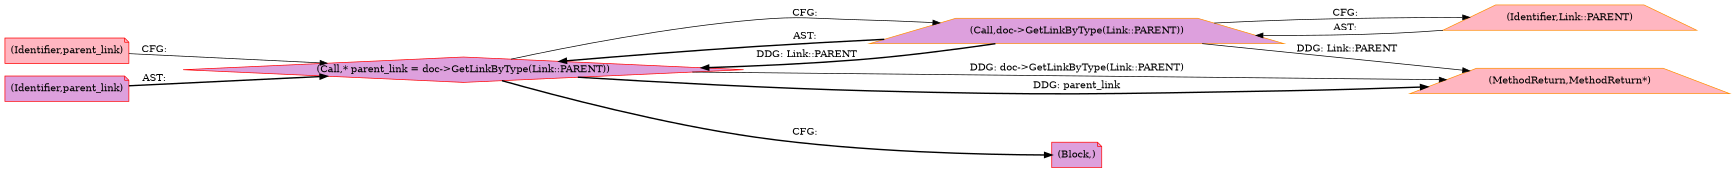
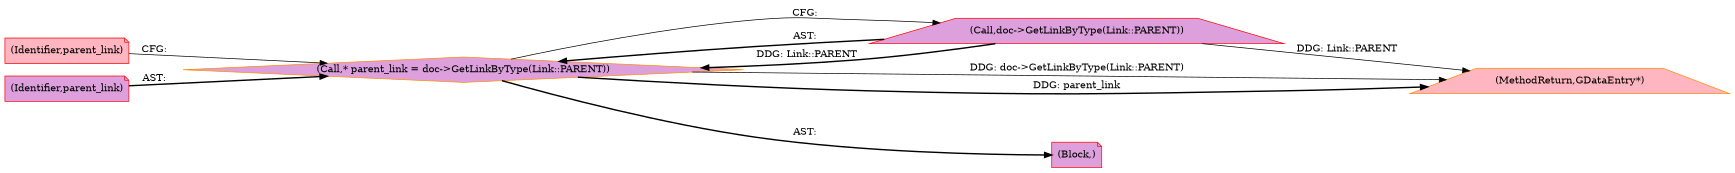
node "(Identifier,Link::PARENT)": removed
node "(Call,doc->GetLinkByType(Link::PARENT))": color darkorange -> red
node "(Call,* parent_link = doc->GetLinkByType(Link::PARENT))": color red -> darkorange
node "(MethodReturn,MethodReturn*)": label "(MethodReturn,MethodReturn*)" -> "(MethodReturn,GDataEntry*)"
edge "(Call,* parent_link = doc->GetLinkByType(Link::PARENT))" -> "(Block,)": label "CFG: " -> "AST: "
